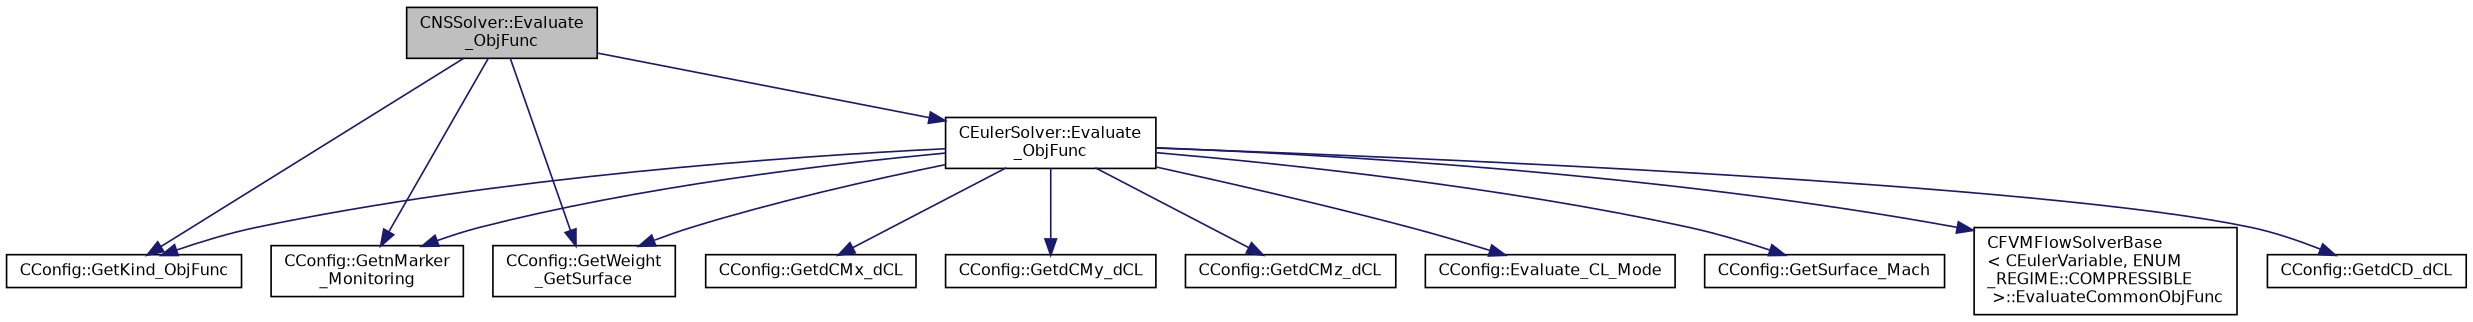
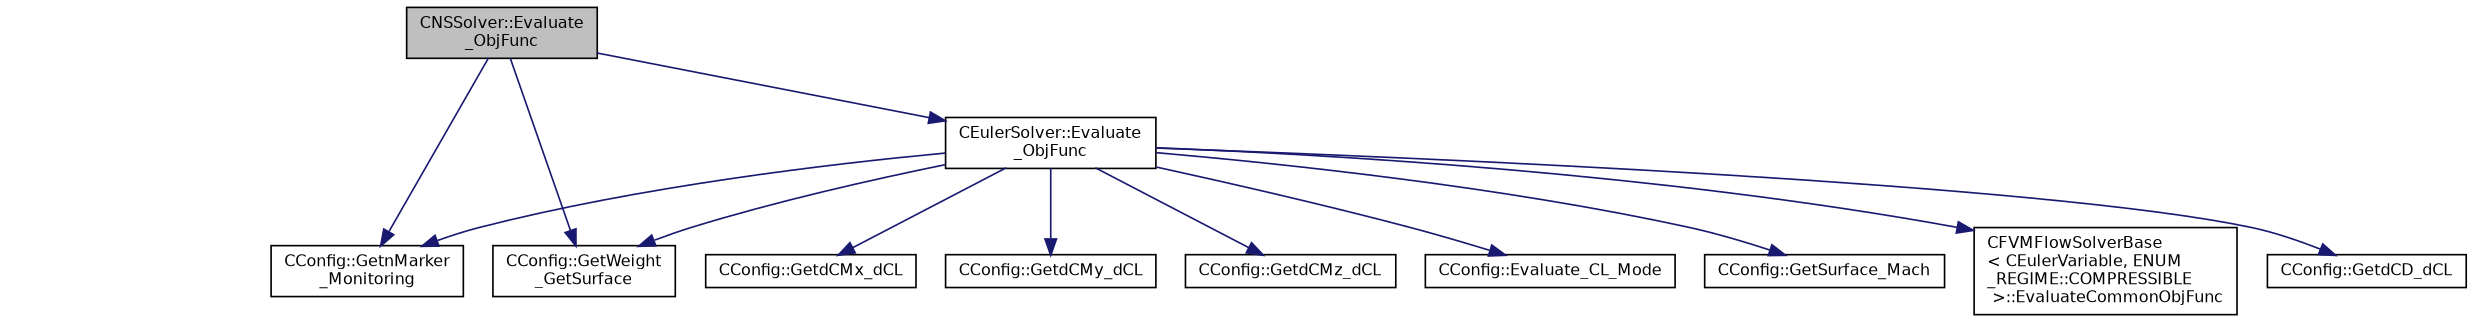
node "CConfig::GetKind_ObjFunc": removed
